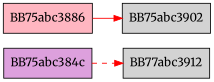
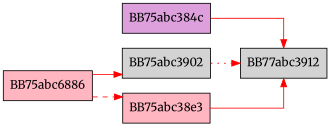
node "BB75abc3886": label "BB75abc3886" -> "BB75abc6886"
edge "BB75abc384c" -> "BB77abc3912": style dashed -> solid
edge "BB75abc3902" -> "BB77abc3912": added
node "BB75abc38e3": added
